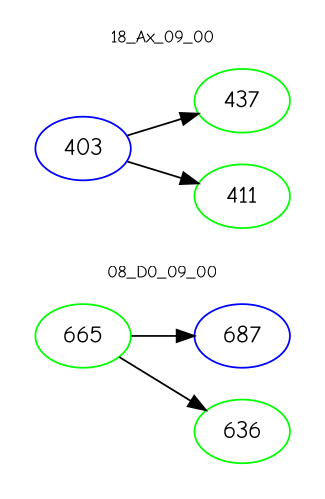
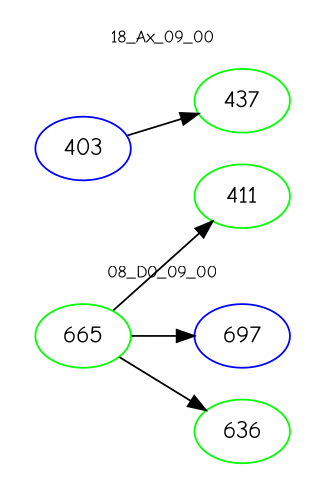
edge "403" -> "411": now "665" -> "411"
node "687": label "687" -> "697"
